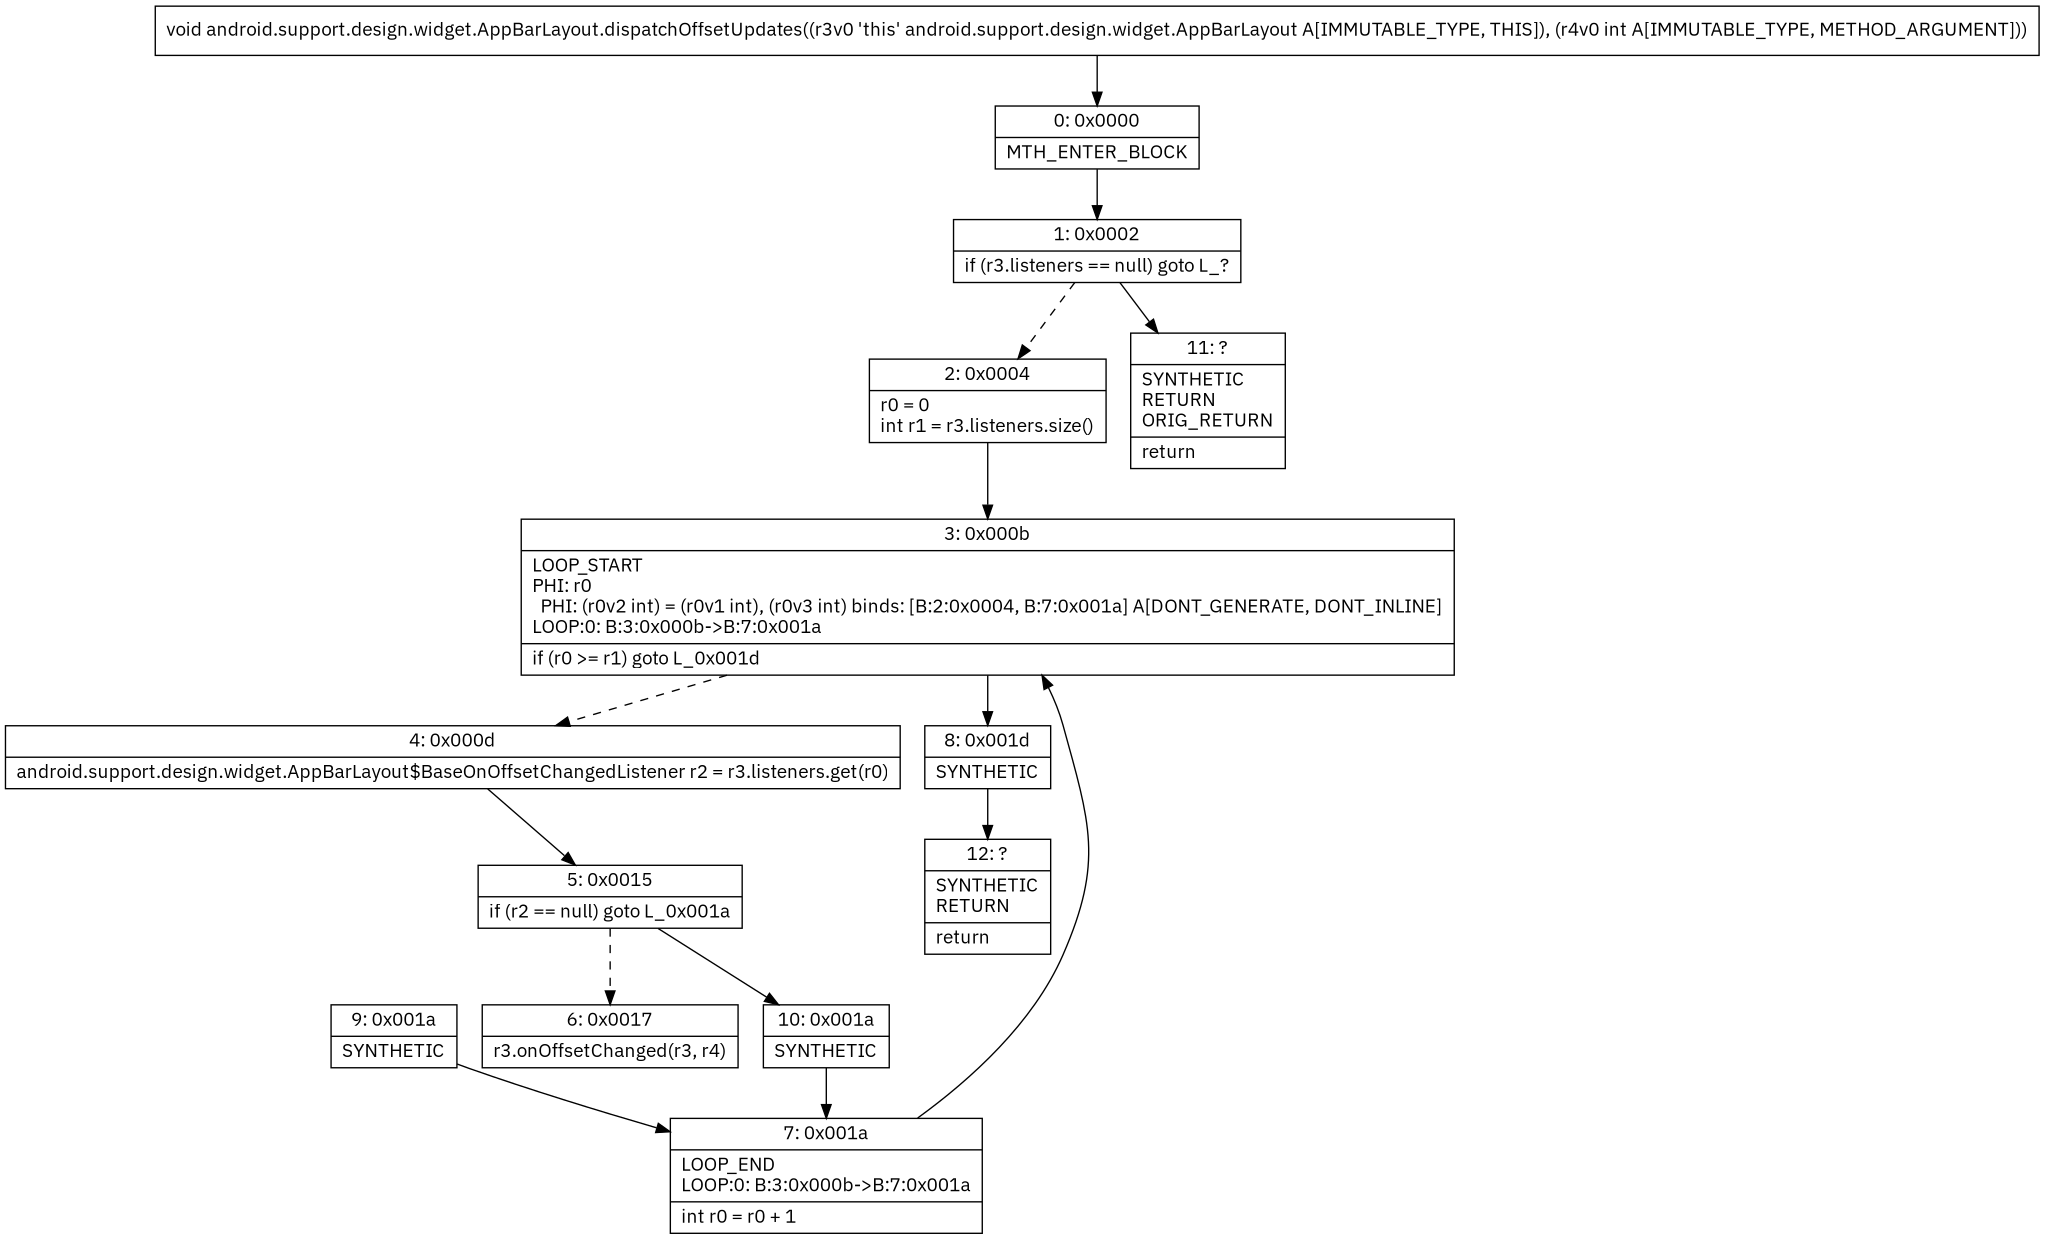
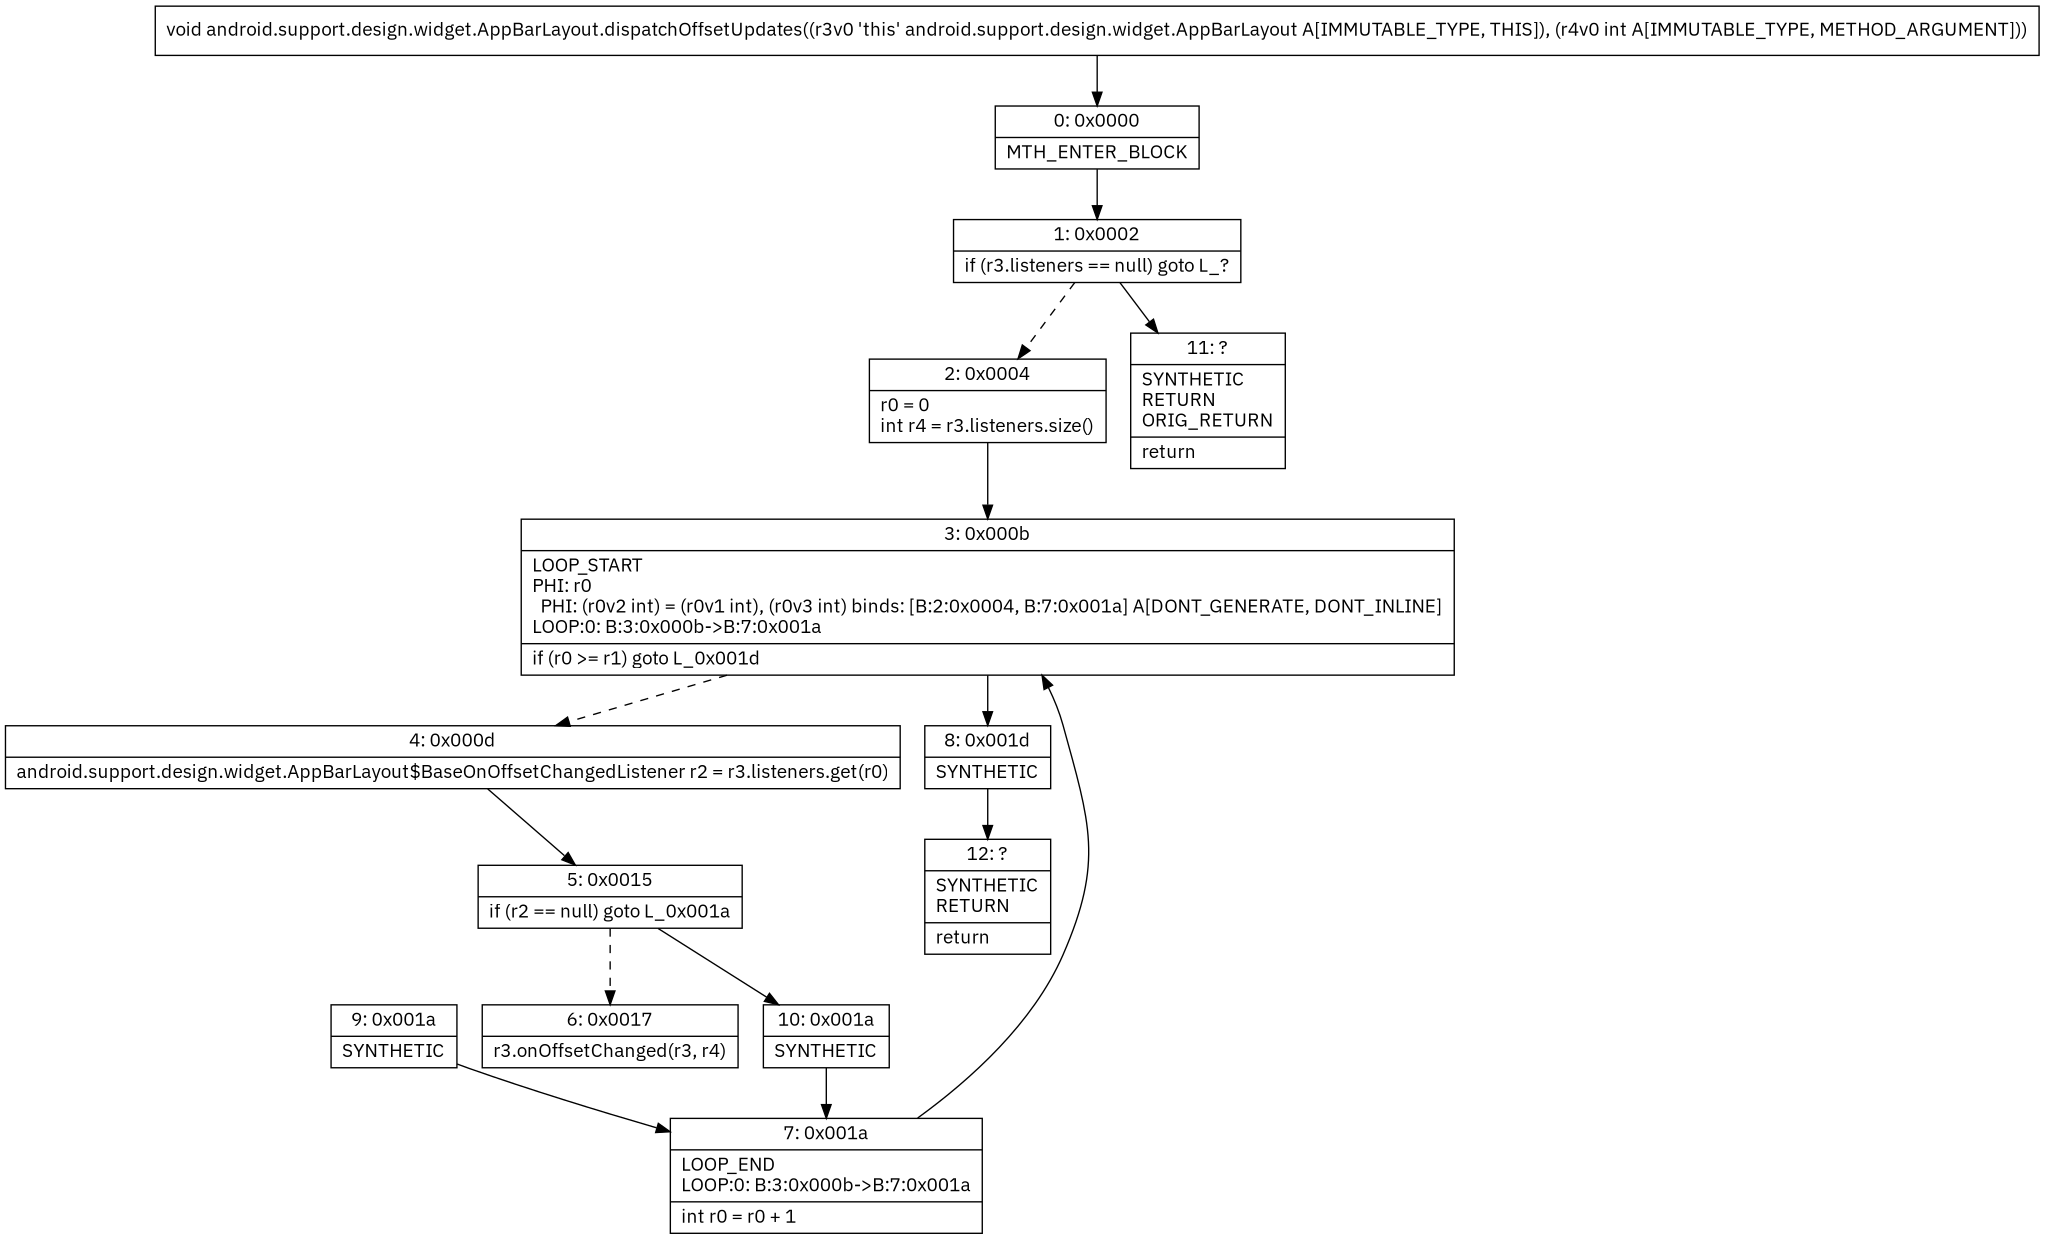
node "2: 0x0004": text "int r1 = r3.listeners.size()" -> "int r4 = r3.listeners.size()"
